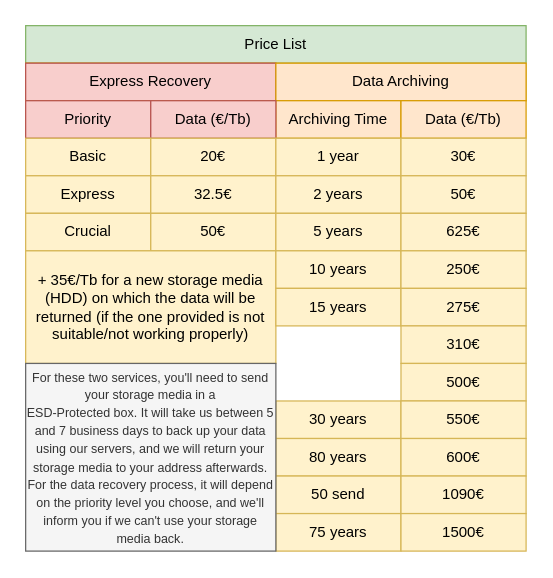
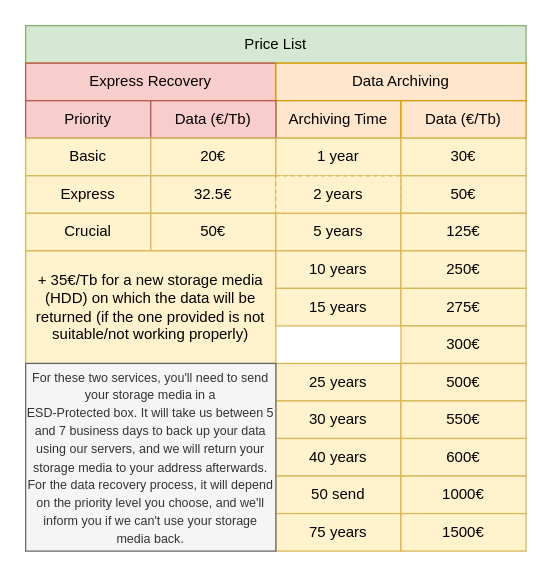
node "2 years": style solid -> dashed
node "625€": label "625€" -> "125€"
node "310€": label "310€" -> "300€"
node "25 years": added
node "80 years": label "80 years" -> "40 years"
node "1090€": label "1090€" -> "1000€"
